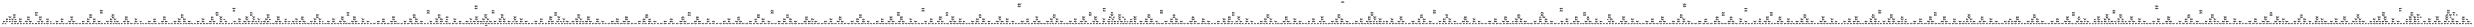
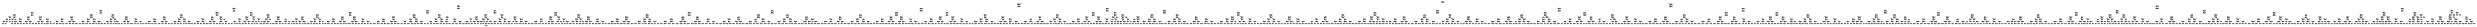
node "gini = 0.4425 samples = 115 value = [38, 77]": added
